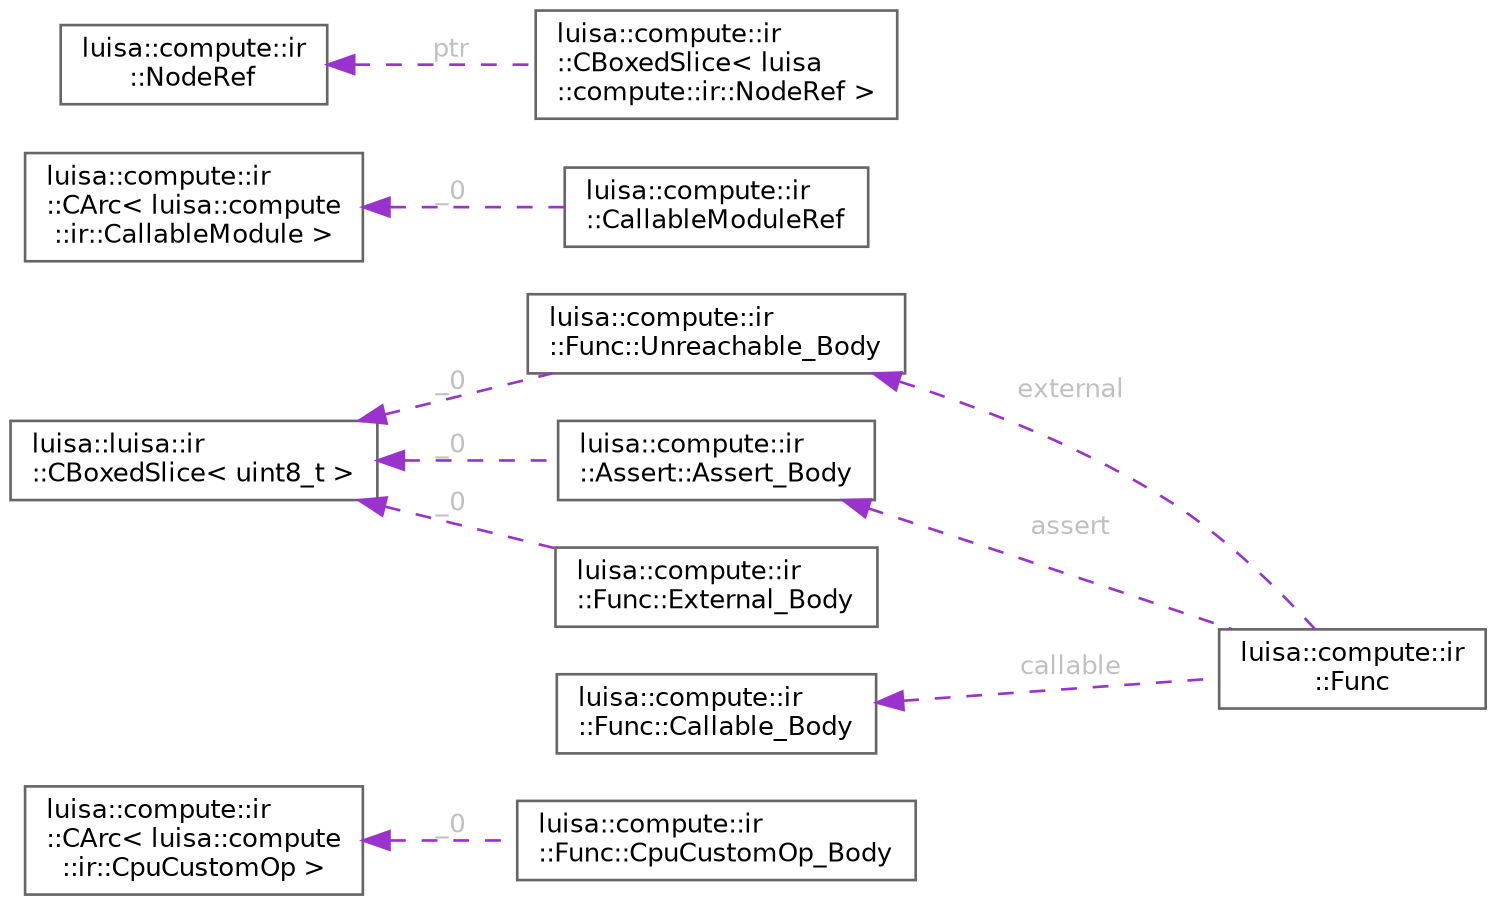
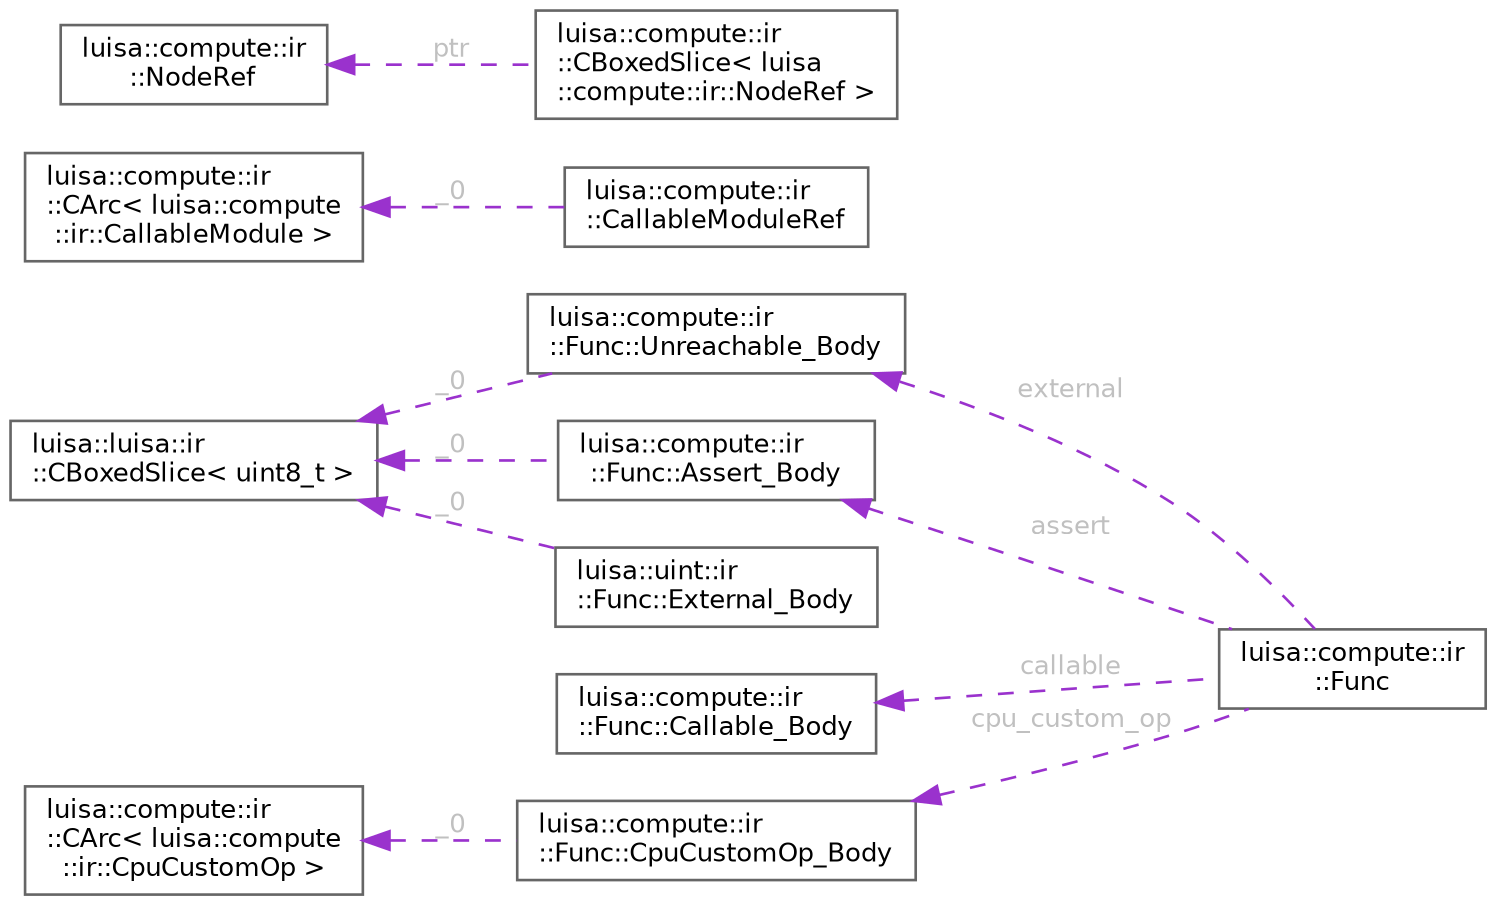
node "luisa::compute::ir ::Assert::Assert_Body": label "luisa::compute::ir ::Assert::Assert_Body" -> "luisa::compute::ir ::Func::Assert_Body"
node "luisa::compute::ir ::Func::External_Body": label "luisa::compute::ir ::Func::External_Body" -> "luisa::uint::ir ::Func::External_Body"
edge "luisa::compute::ir ::Func" -> "luisa::compute::ir ::Func::CpuCustomOp_Body": added, label "cpu_custom_op"
